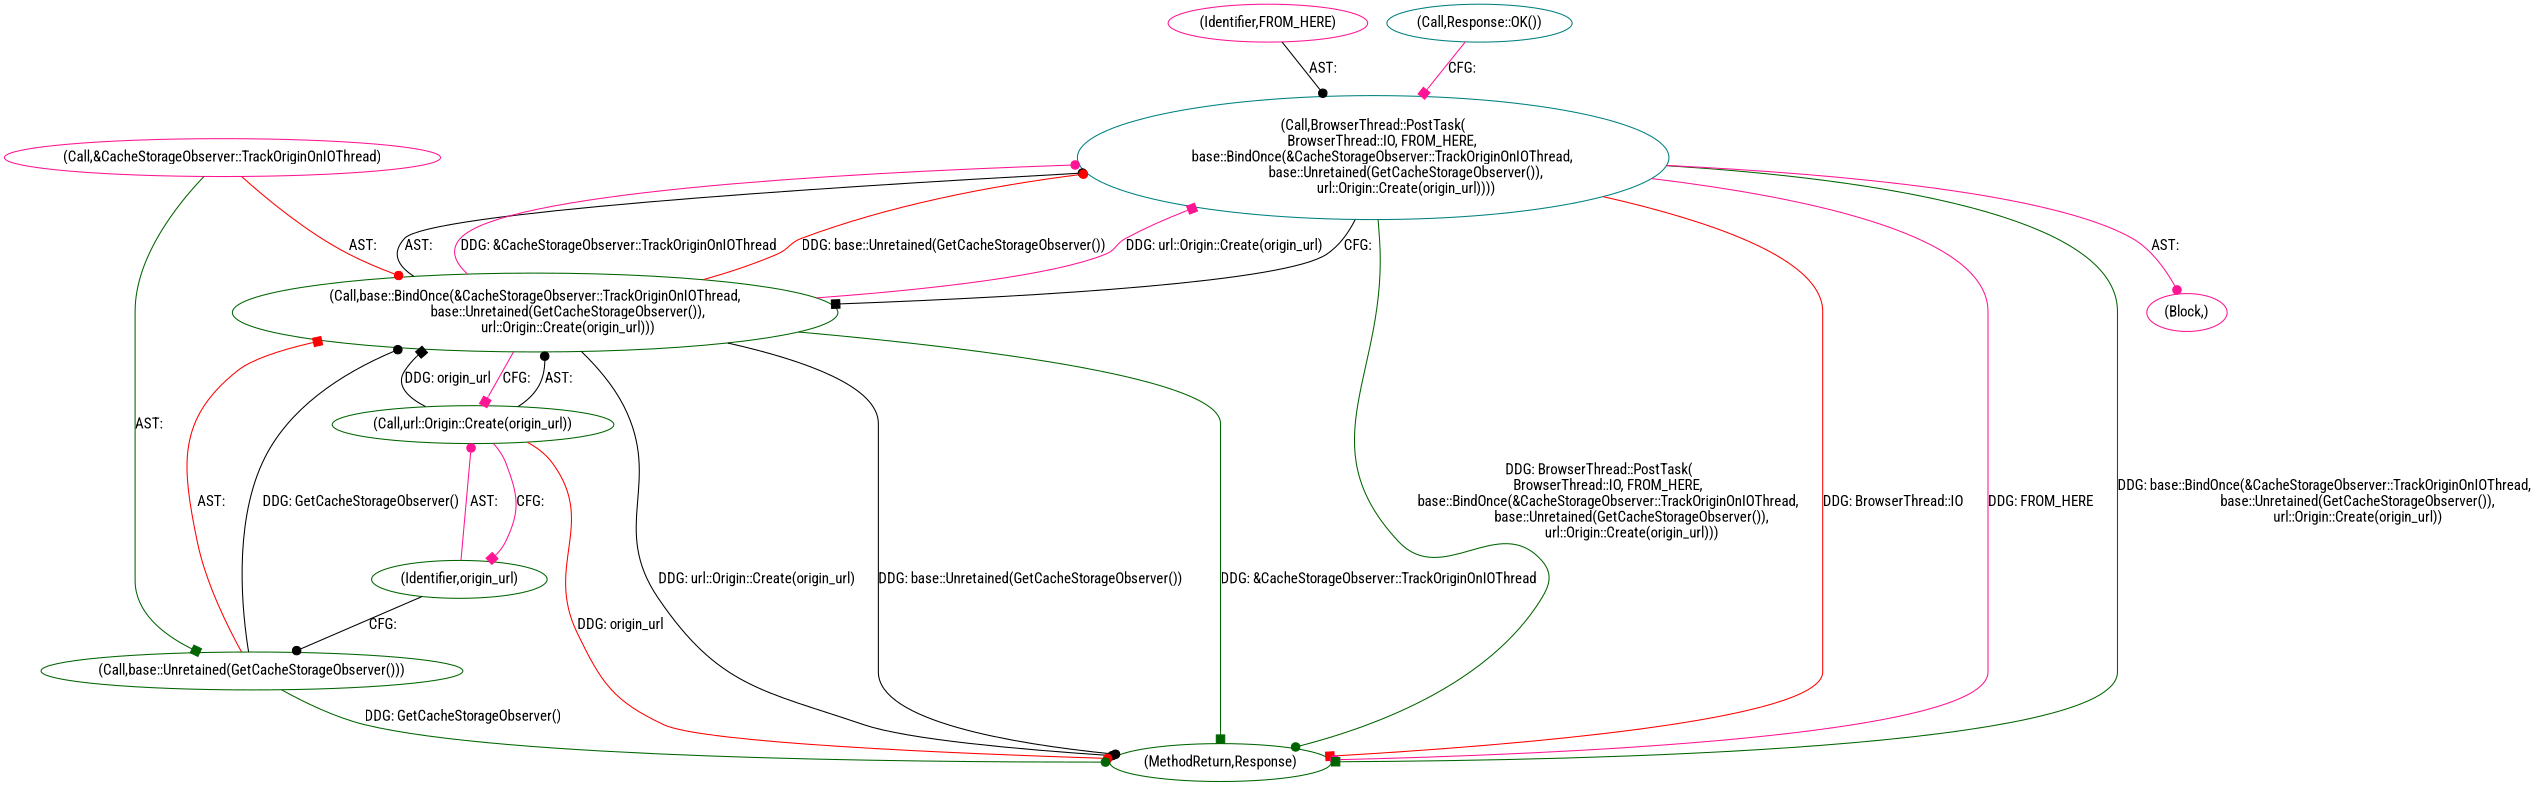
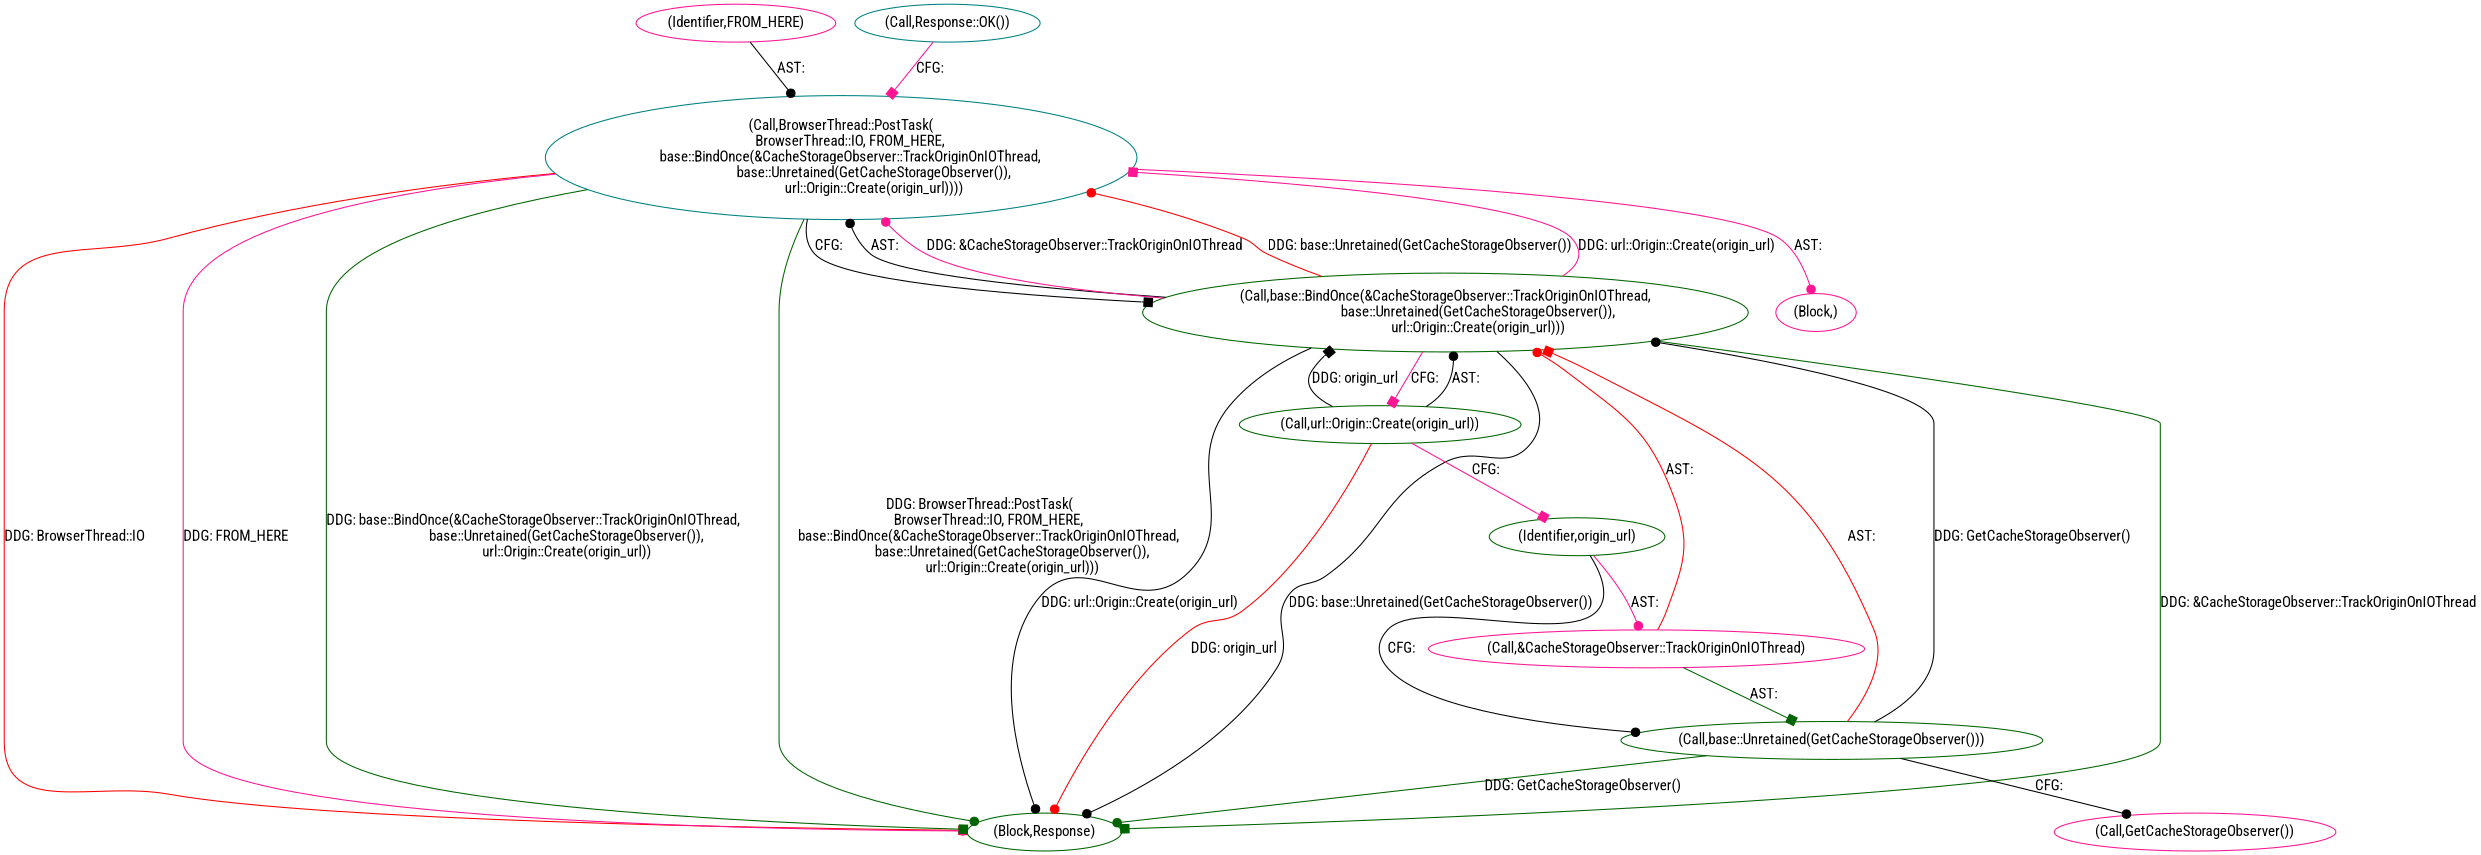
edge "(Identifier,origin_url)" -> "(Call,url::Origin::Create(origin_url))": now "(Identifier,origin_url)" -> "(Call,&CacheStorageObserver::TrackOriginOnIOThread)"
node "(MethodReturn,Response)": label "(MethodReturn,Response)" -> "(Block,Response)"
node "(Call,GetCacheStorageObserver())": added
